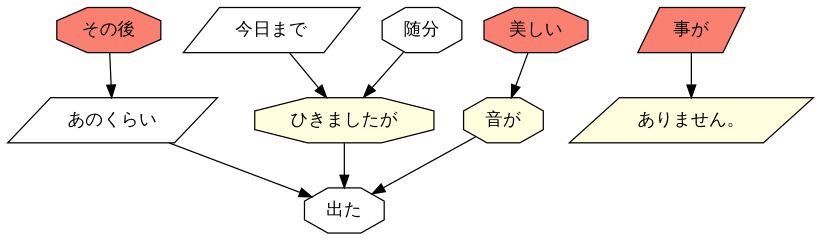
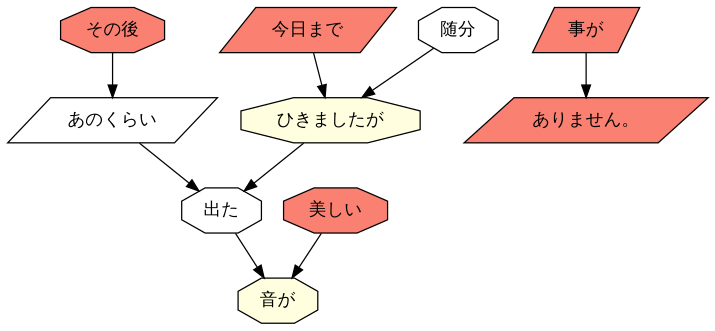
node "今日まで": fillcolor white -> salmon
node "ありません。": fillcolor lightyellow -> salmon
edge "音が" -> "出た": reversed
